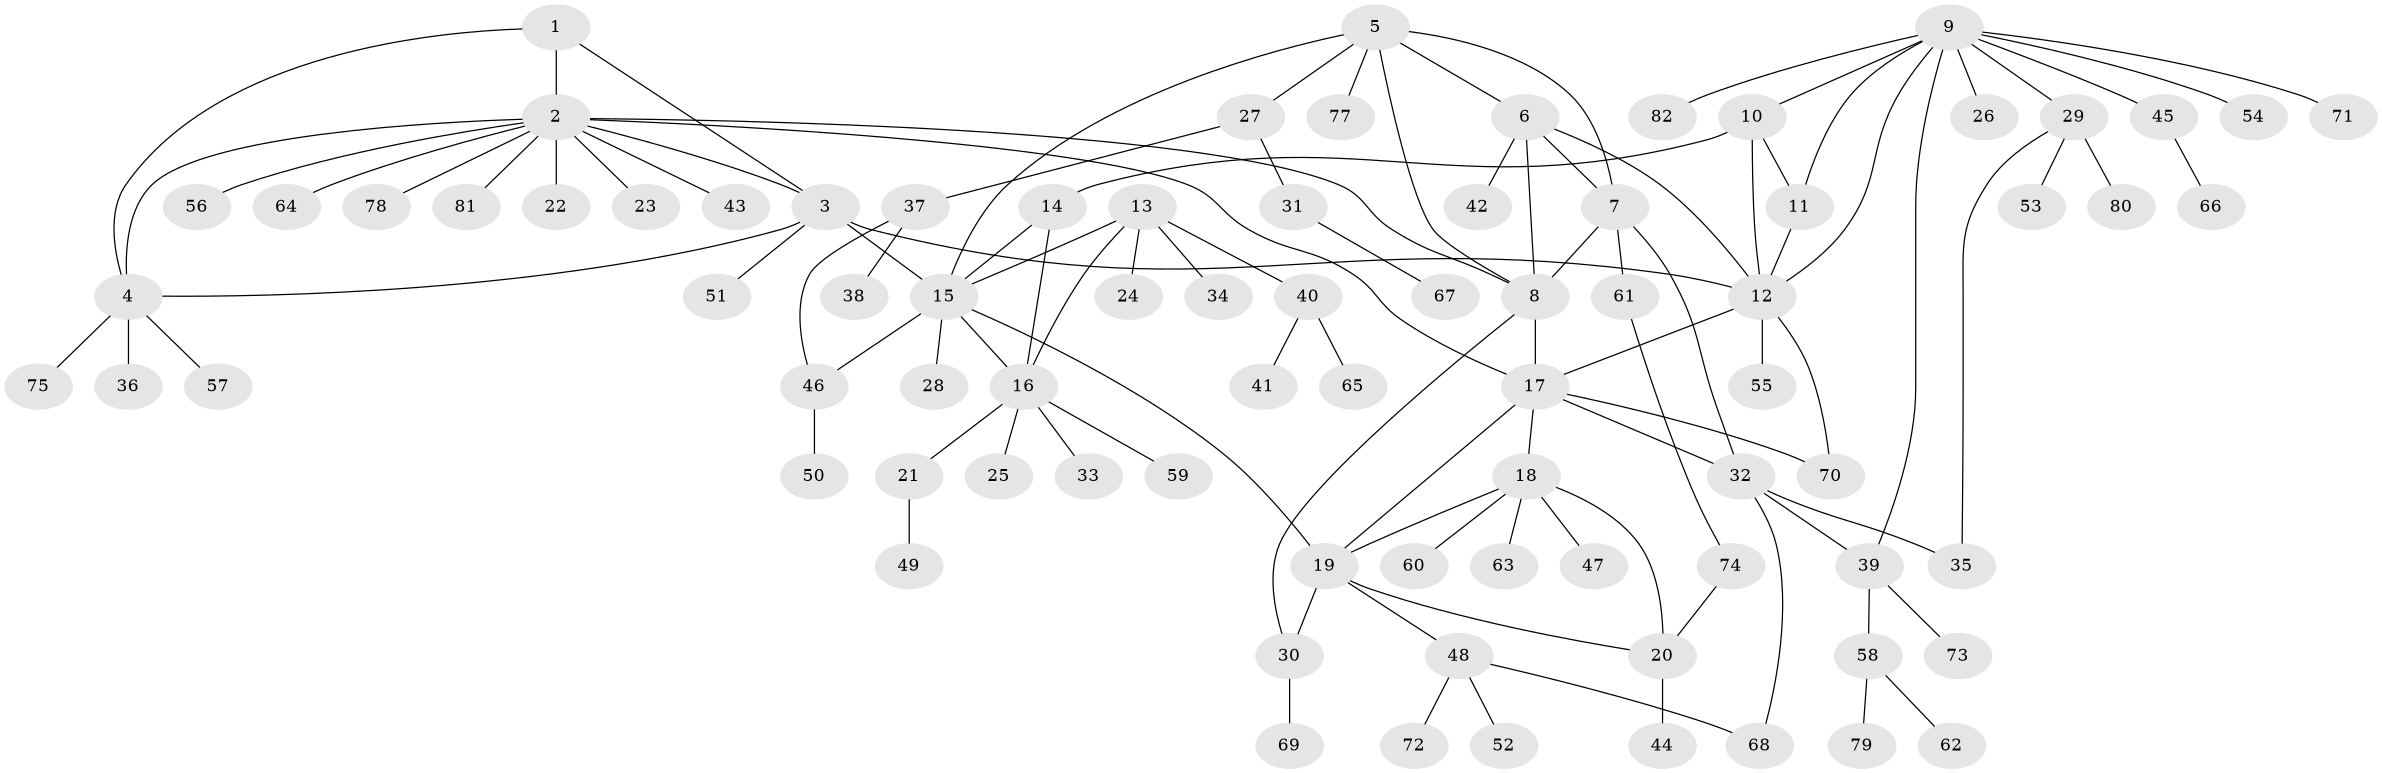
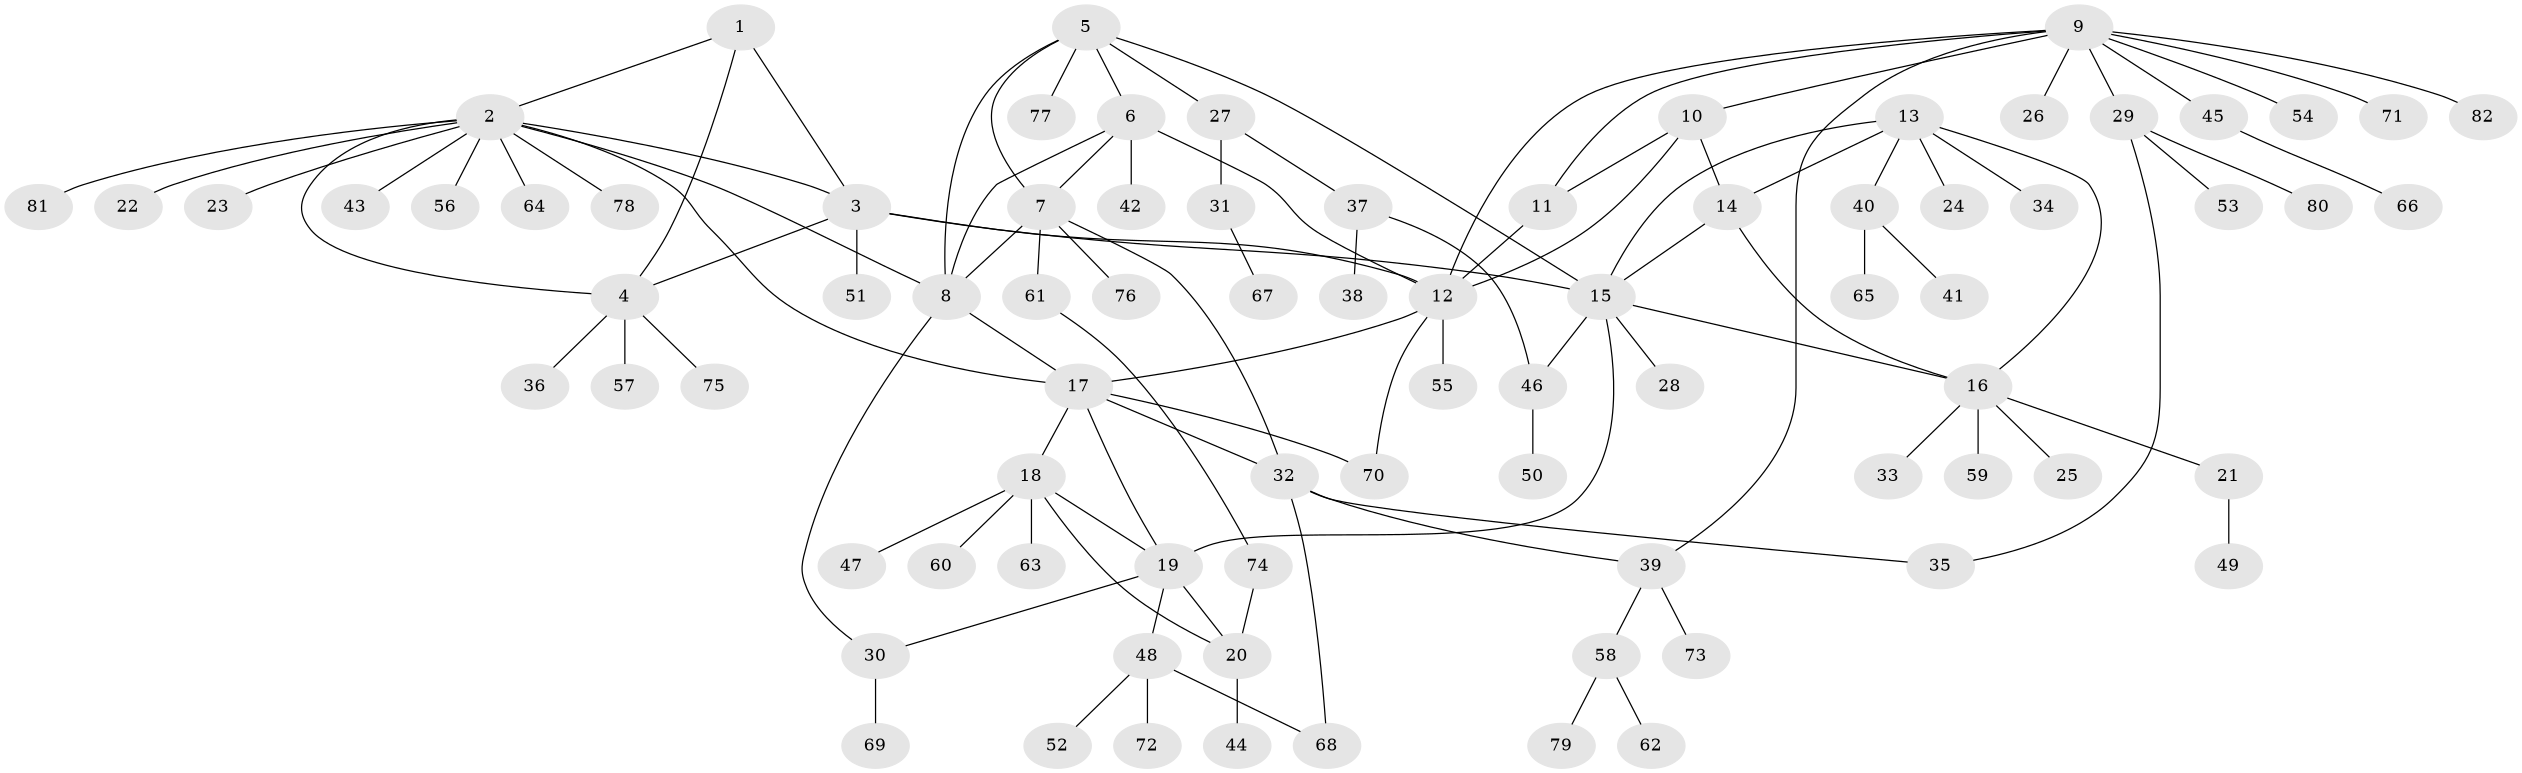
edge "13" -- "14": added
node "76": added
